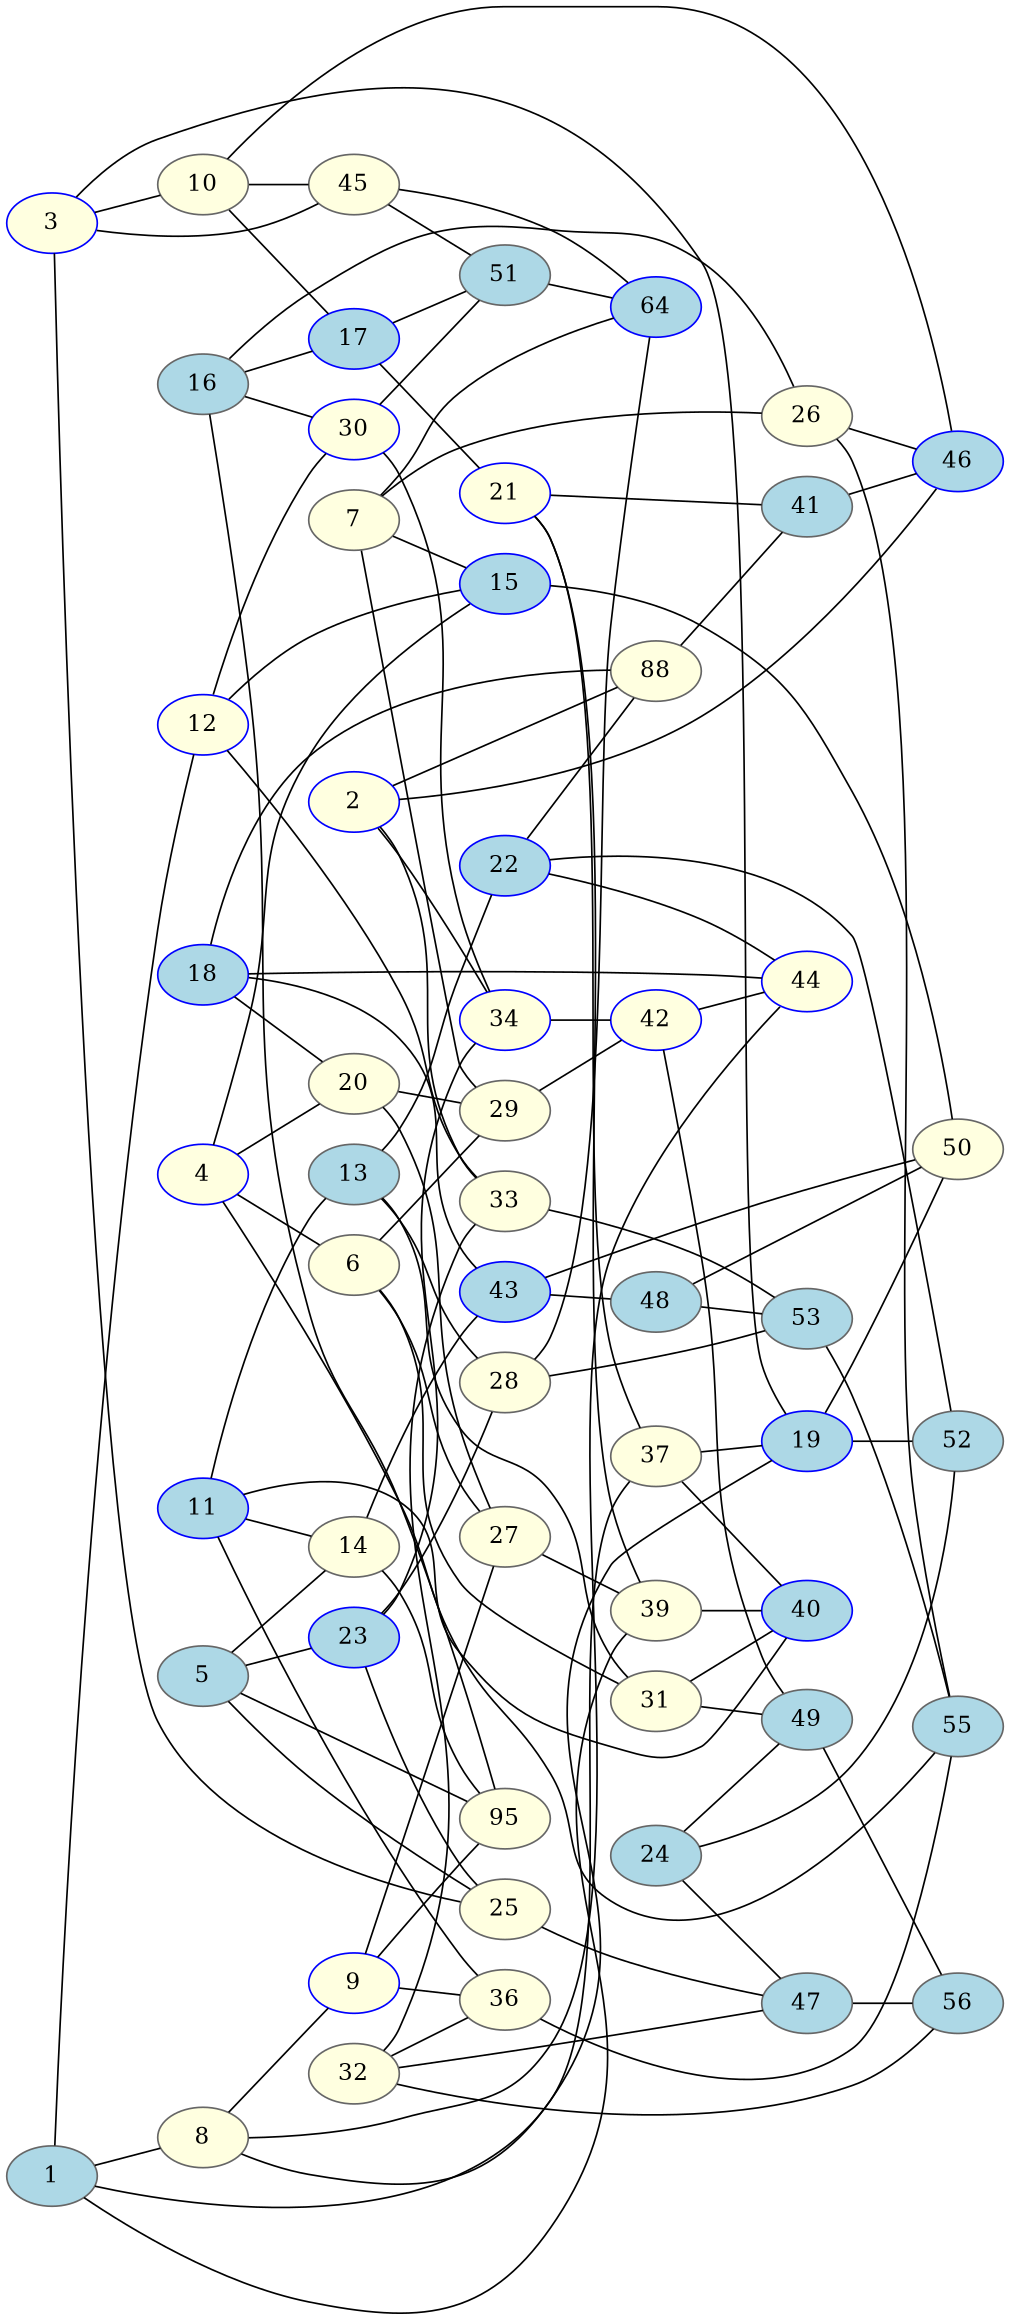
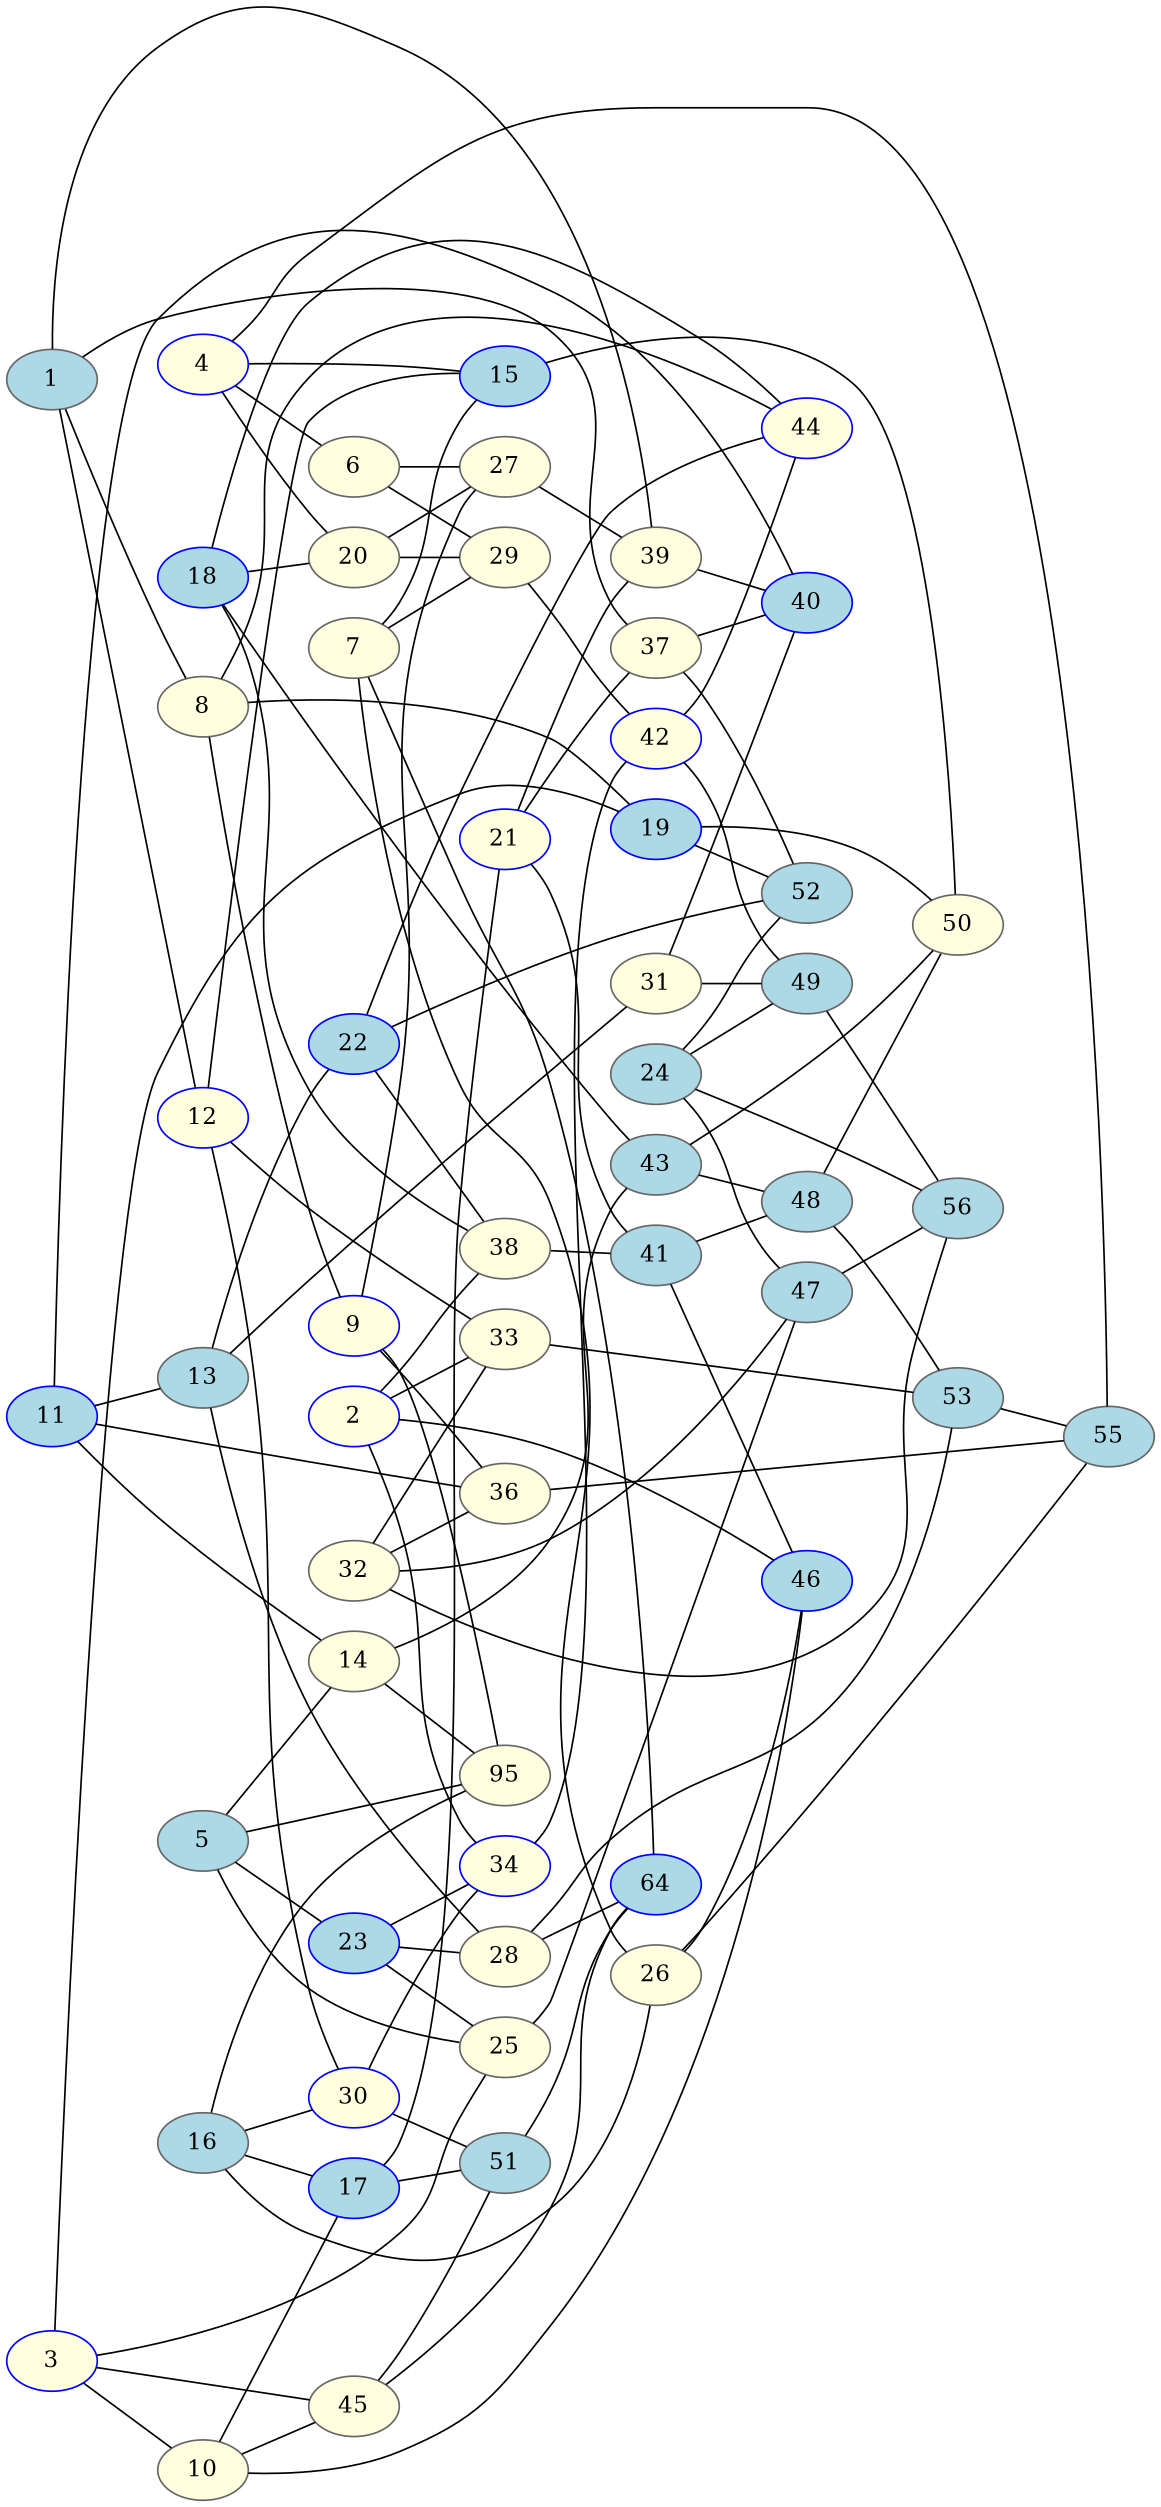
node "88": label "88" -> "38"
edge "24" -- "56": added
edge "48" -- "41": added
node "43": color blue -> gray40
edge "19" -- "37": now "52" -- "37"
edge "6" -- "31": removed
